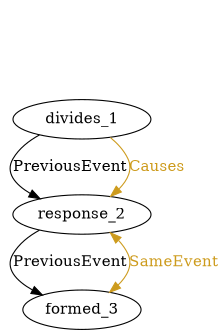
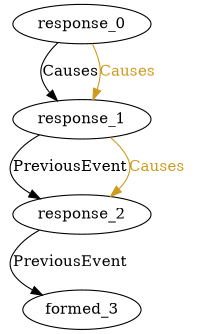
node "response_0": added
node "divides_1": label "divides_1" -> "response_1"
edge "response_2" -- "formed_3": removed, label "SameEvent"
